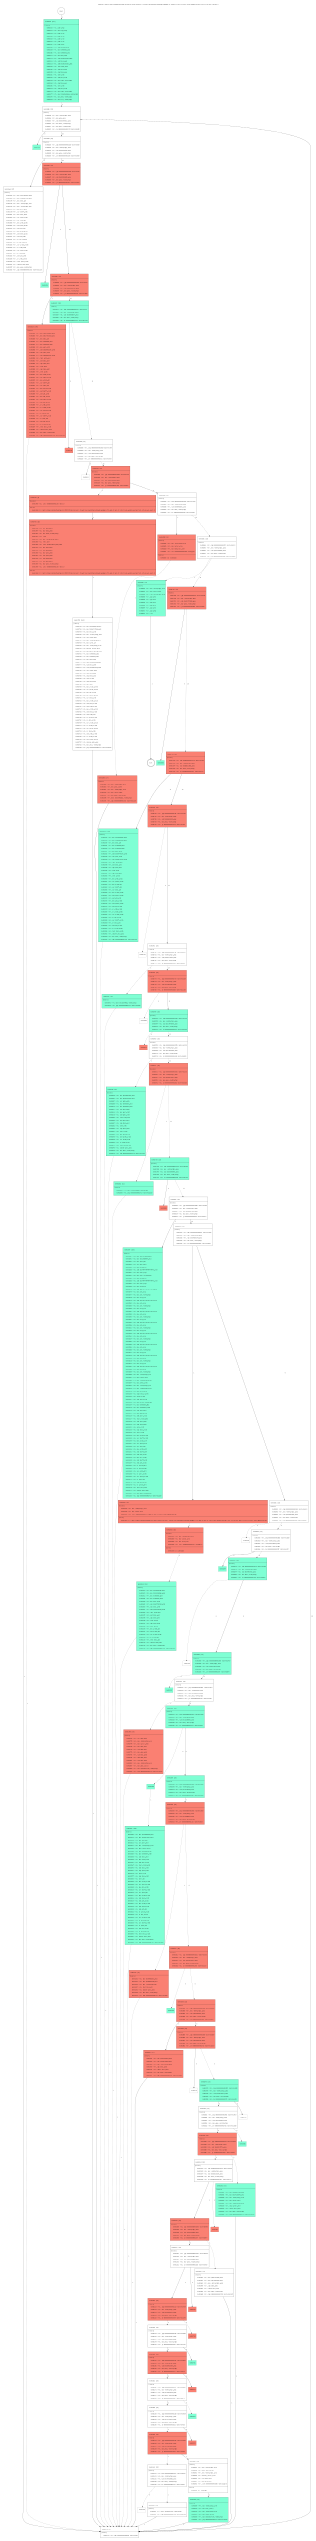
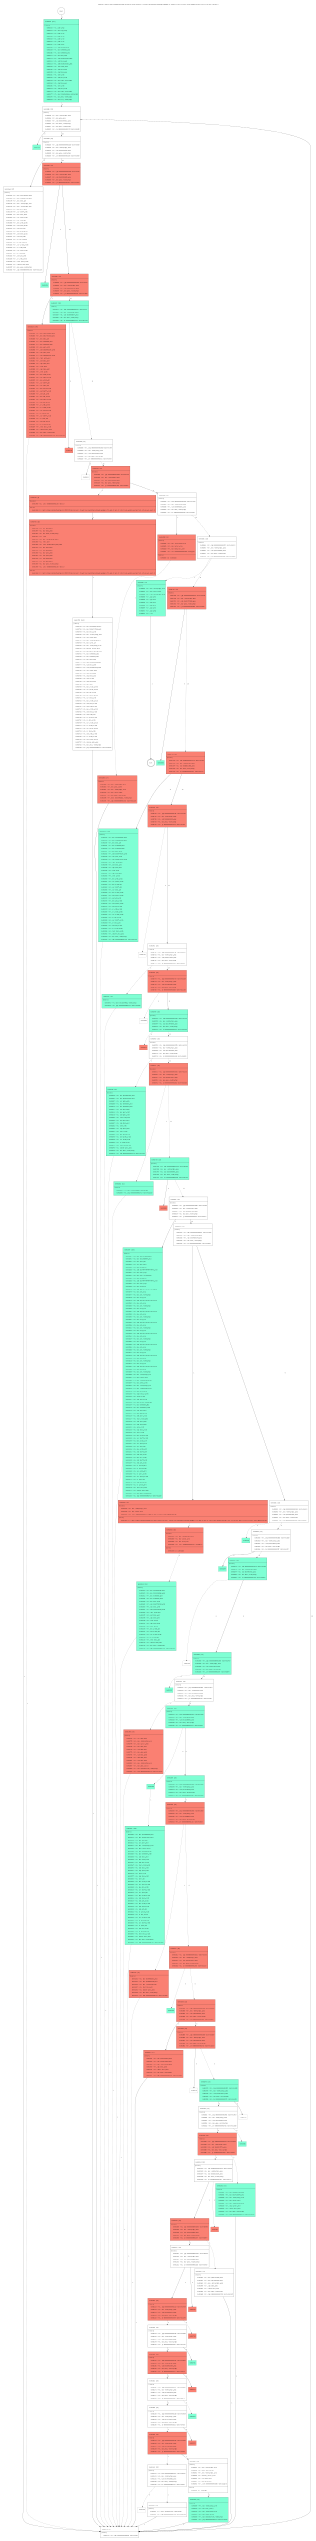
node "0x4022d0": fillcolor white -> aquamarine
